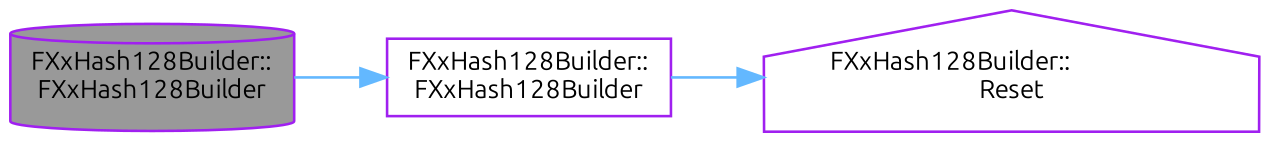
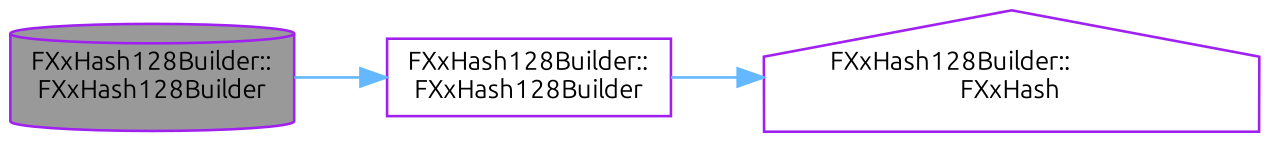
node "FXxHash128Builder:: Reset": label "FXxHash128Builder:: Reset" -> "FXxHash128Builder:: FXxHash"
